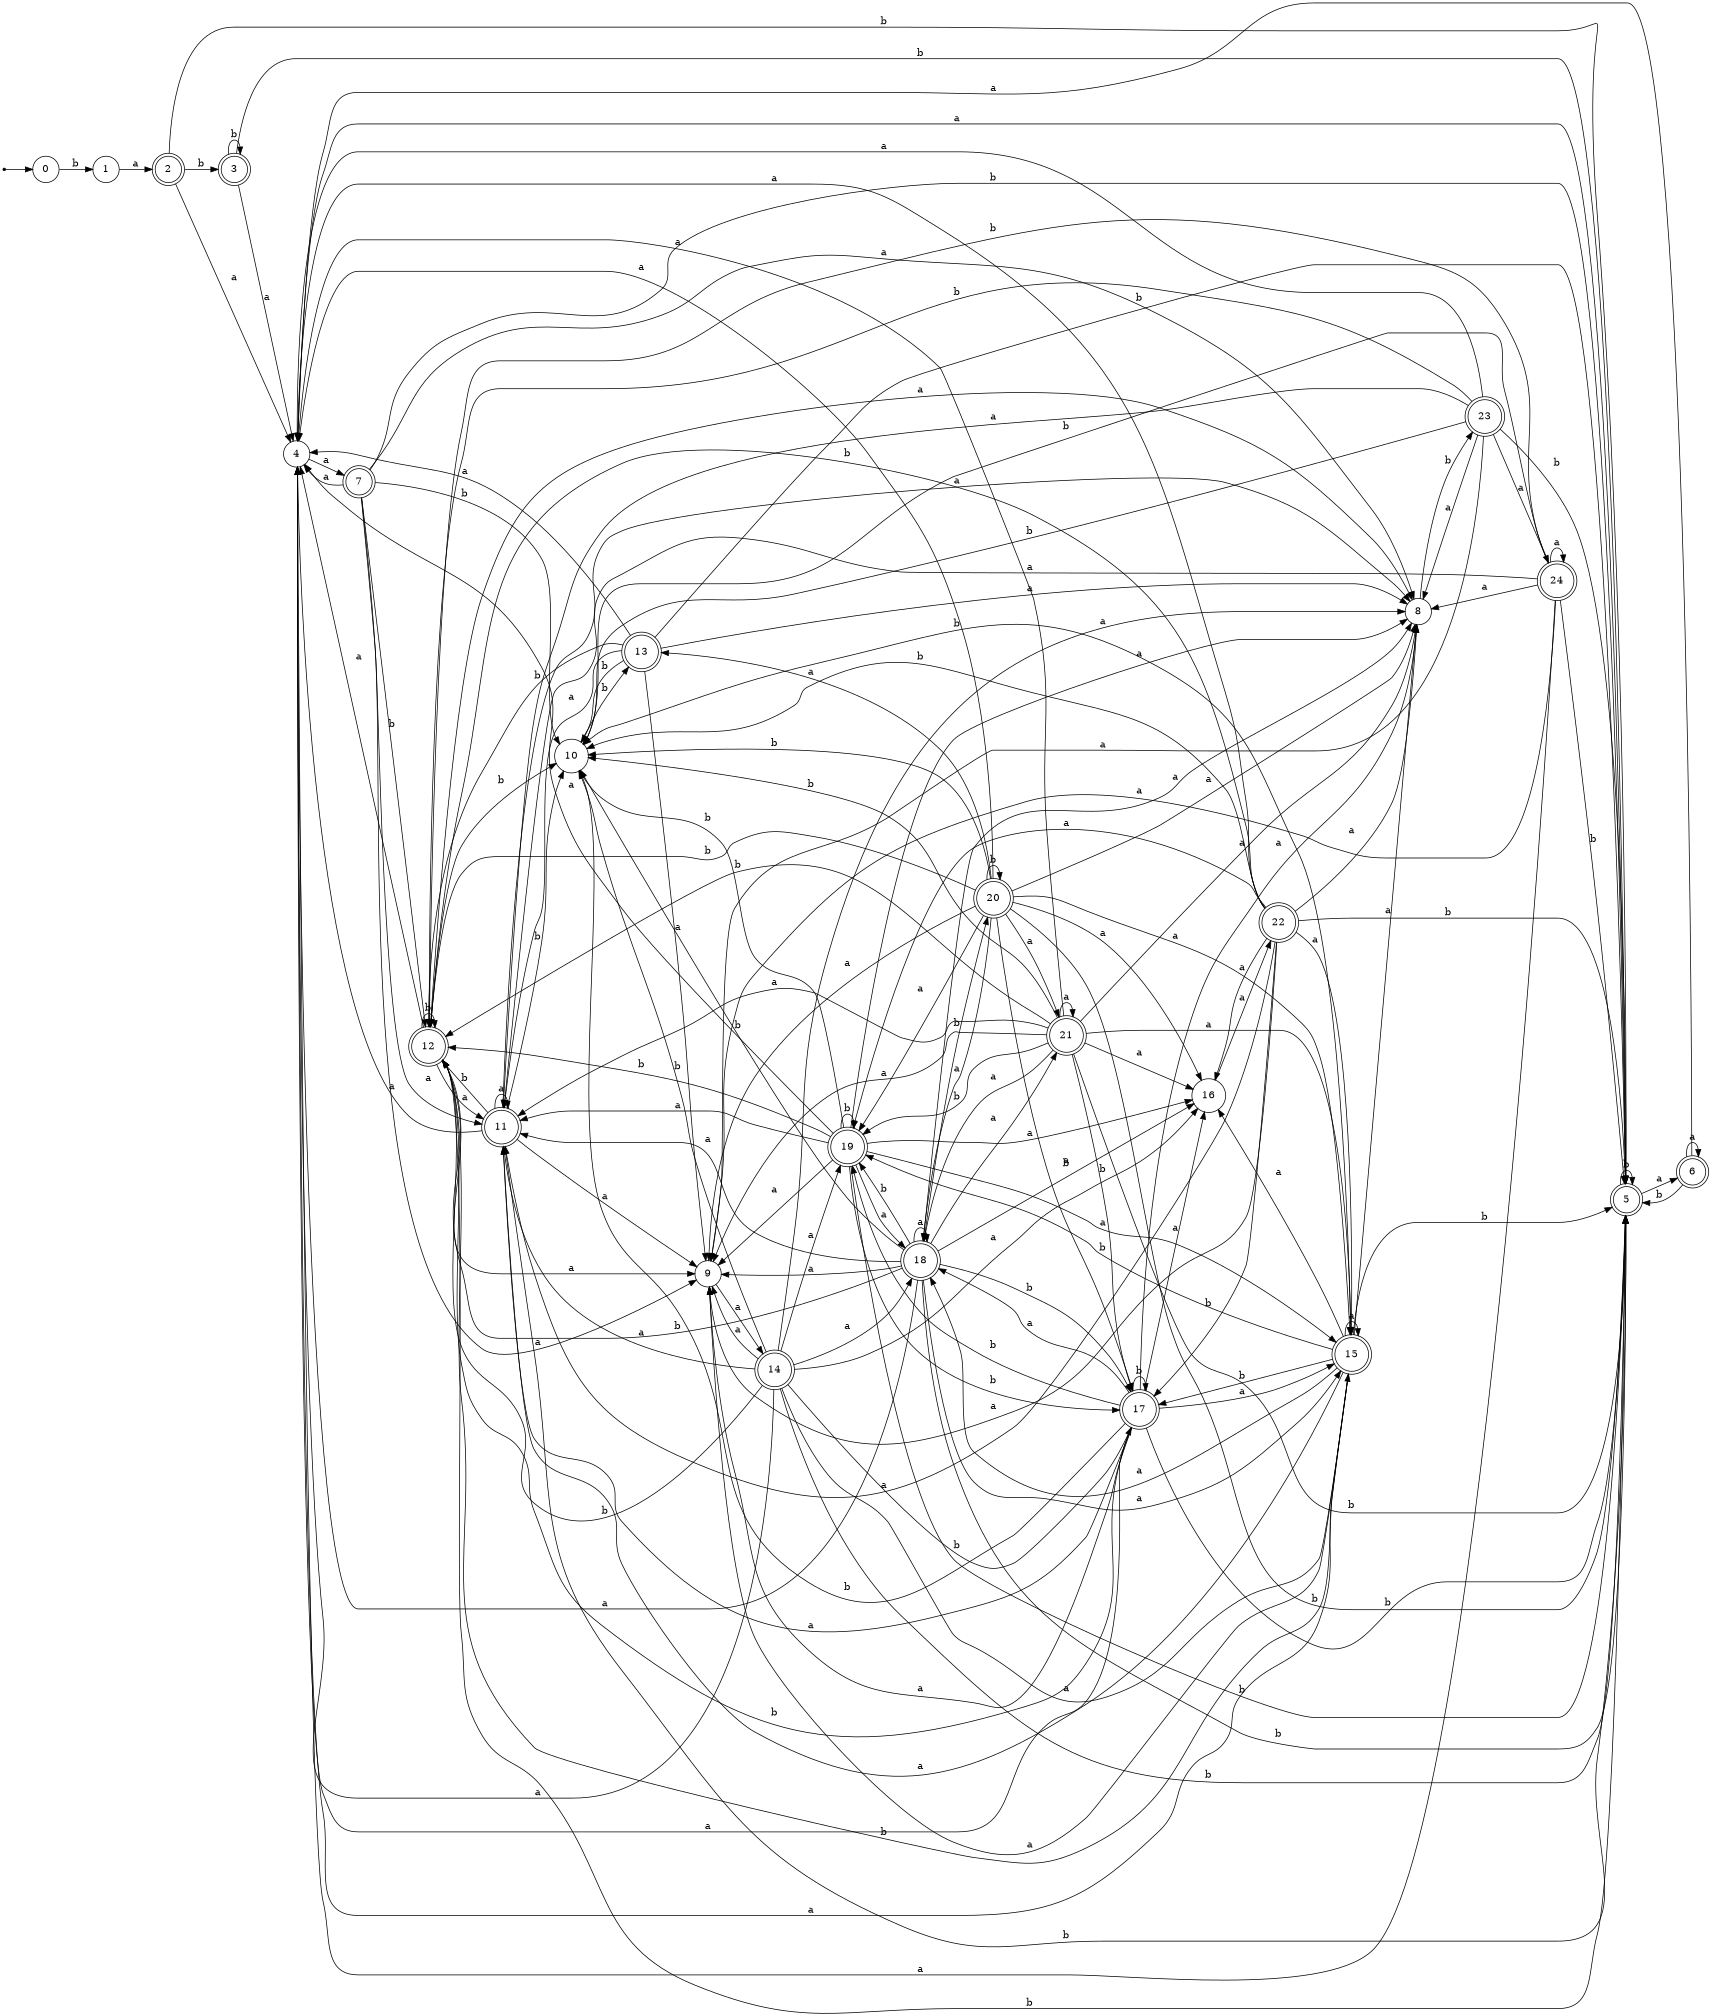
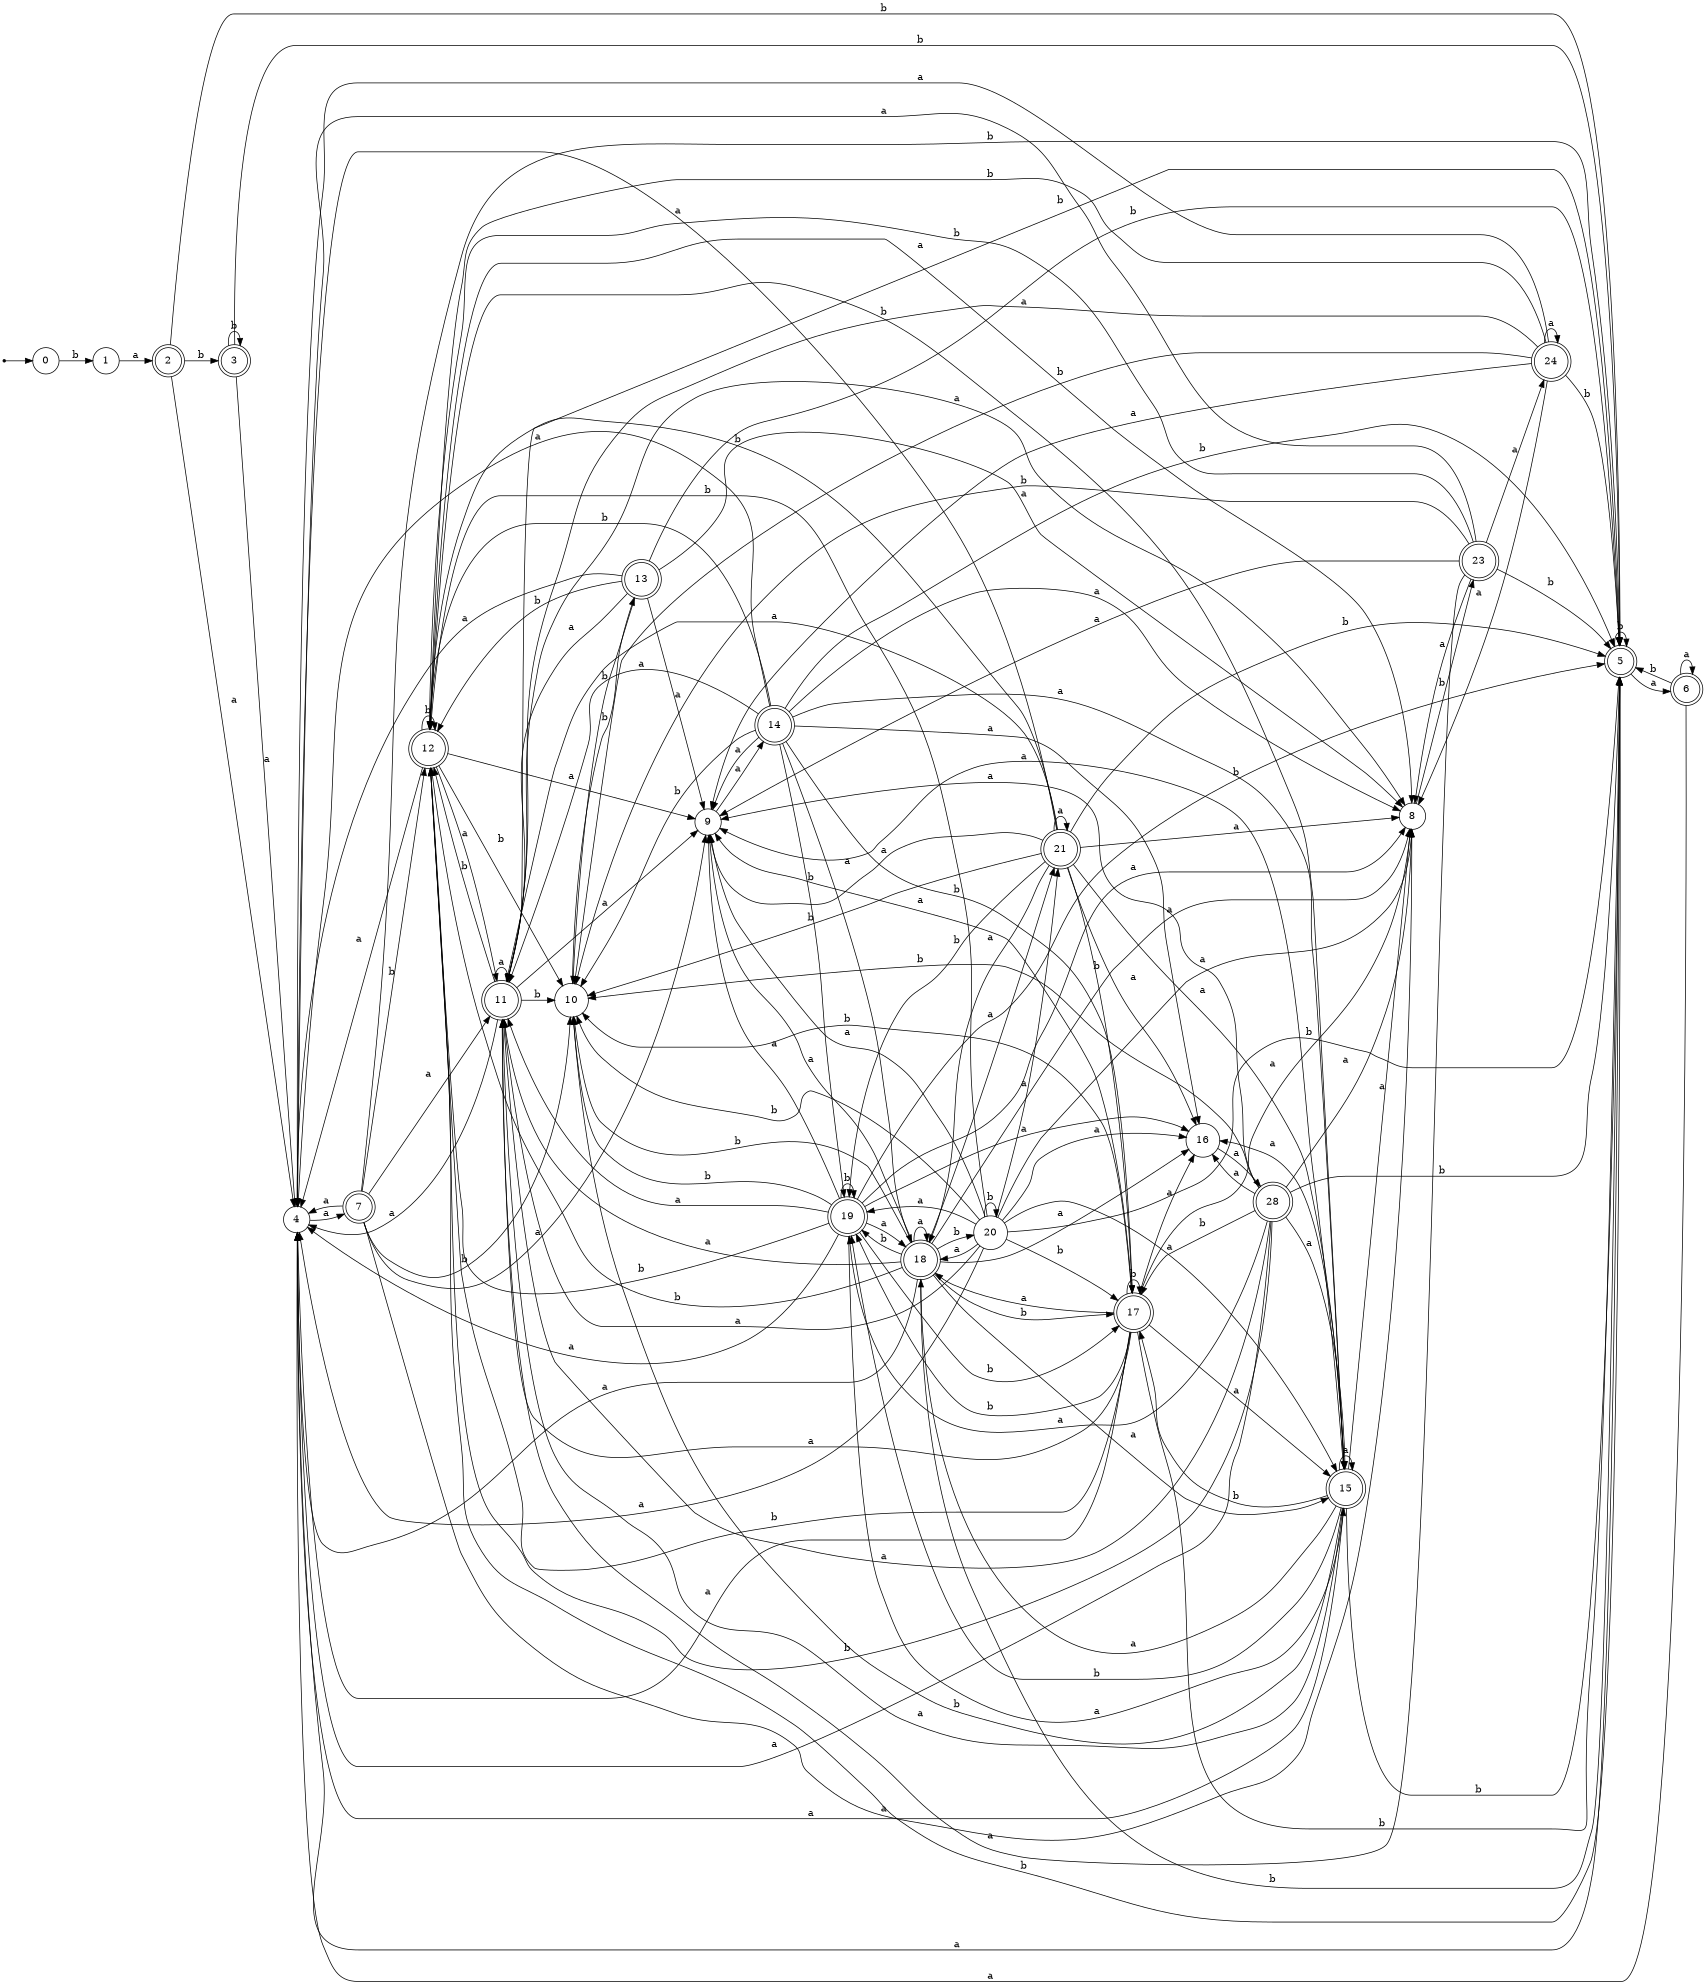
edge "20" -> "13": now "20" -> "11"
node "20": shape doublecircle -> circle
node "22": label "22" -> "28"
edge "14" -> "19": label "a" -> "b"
